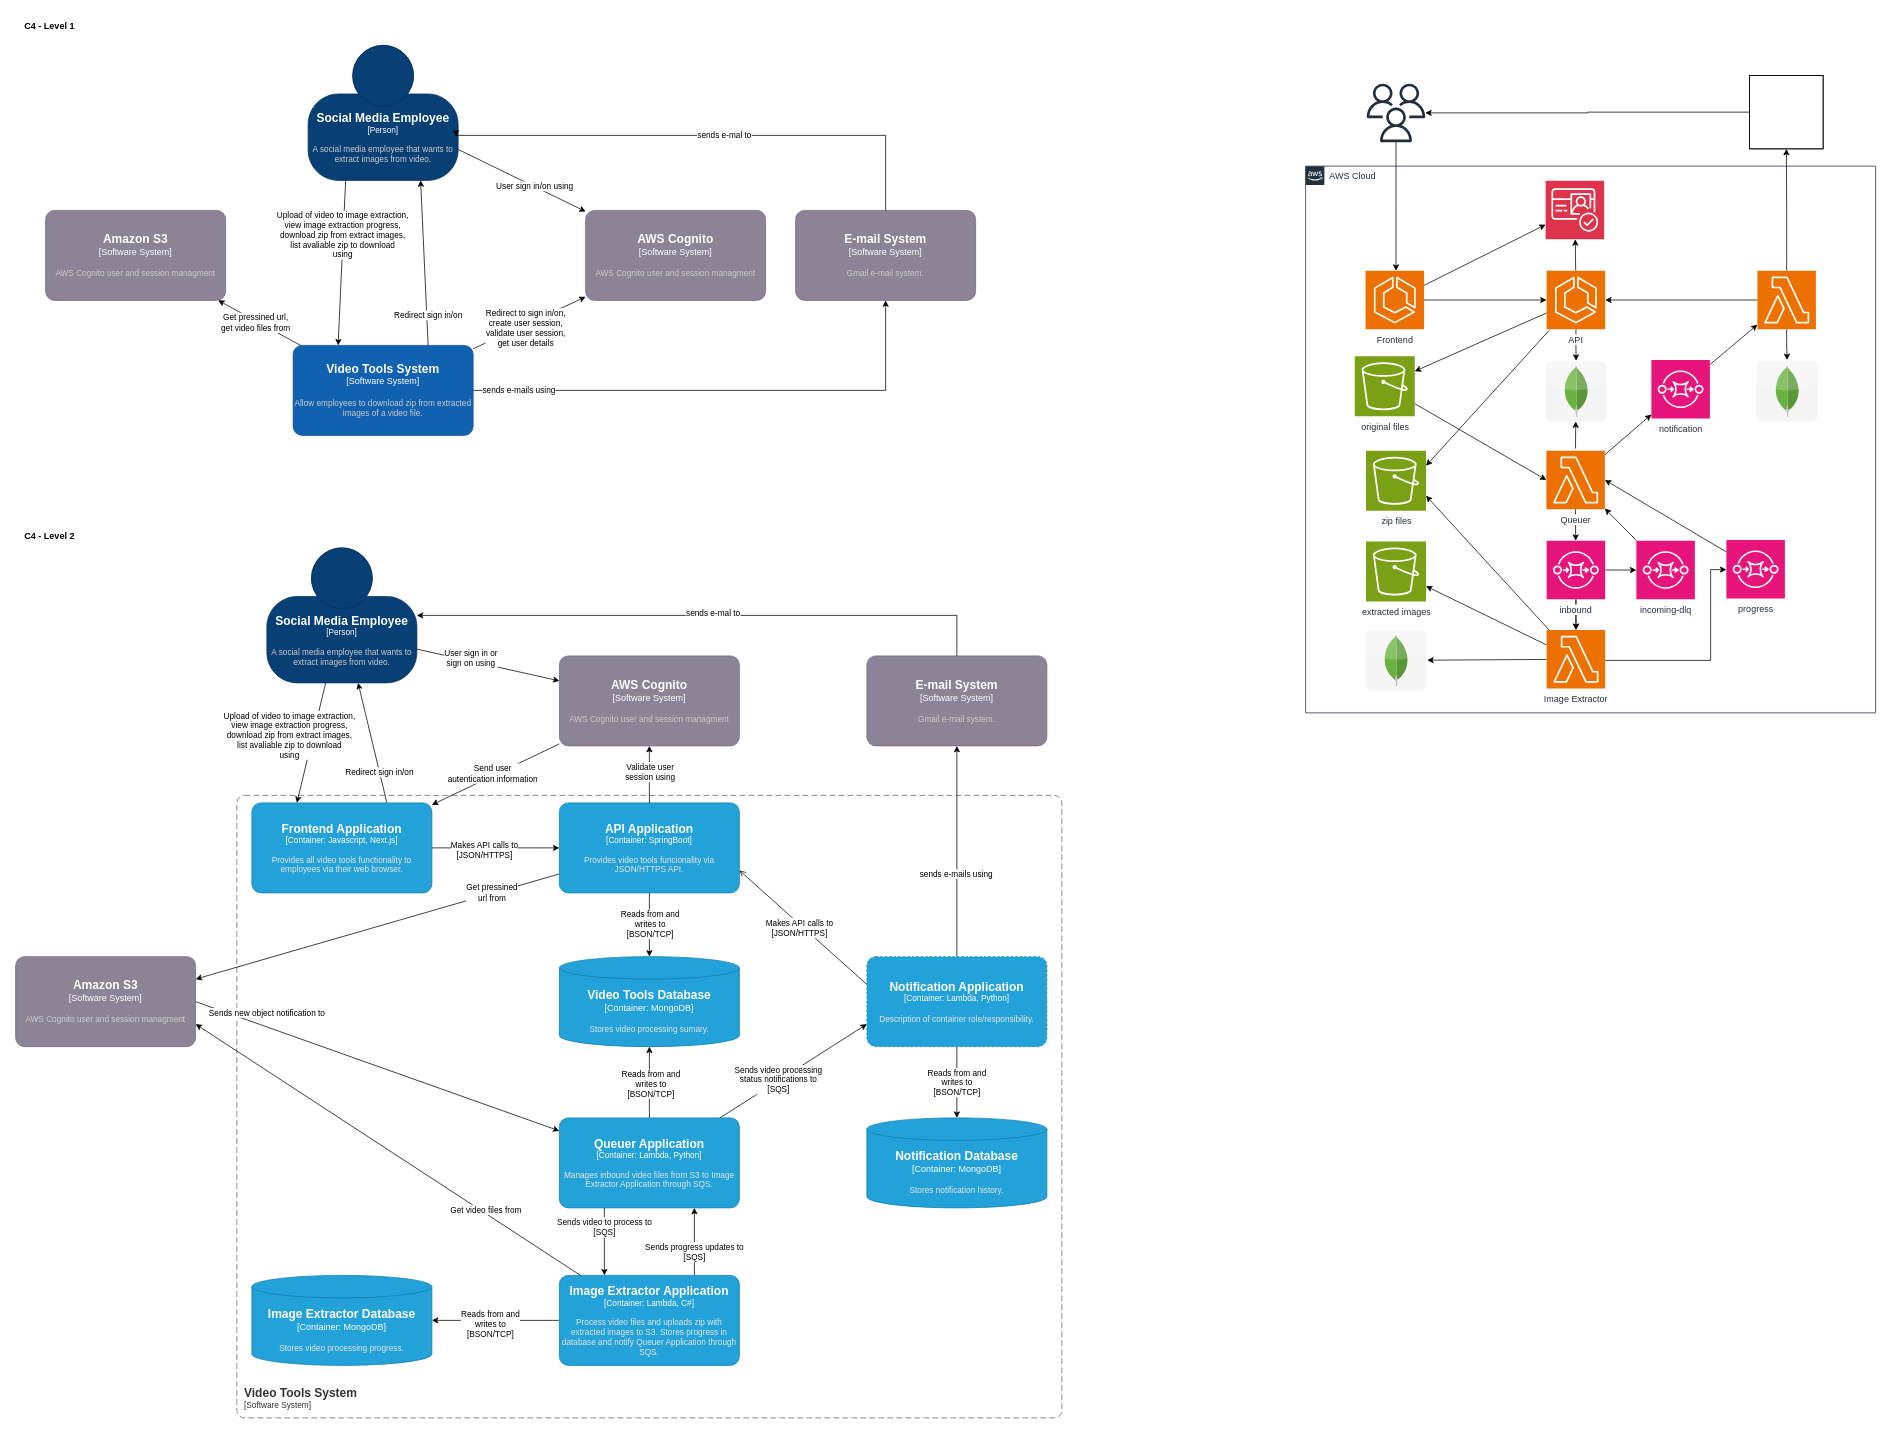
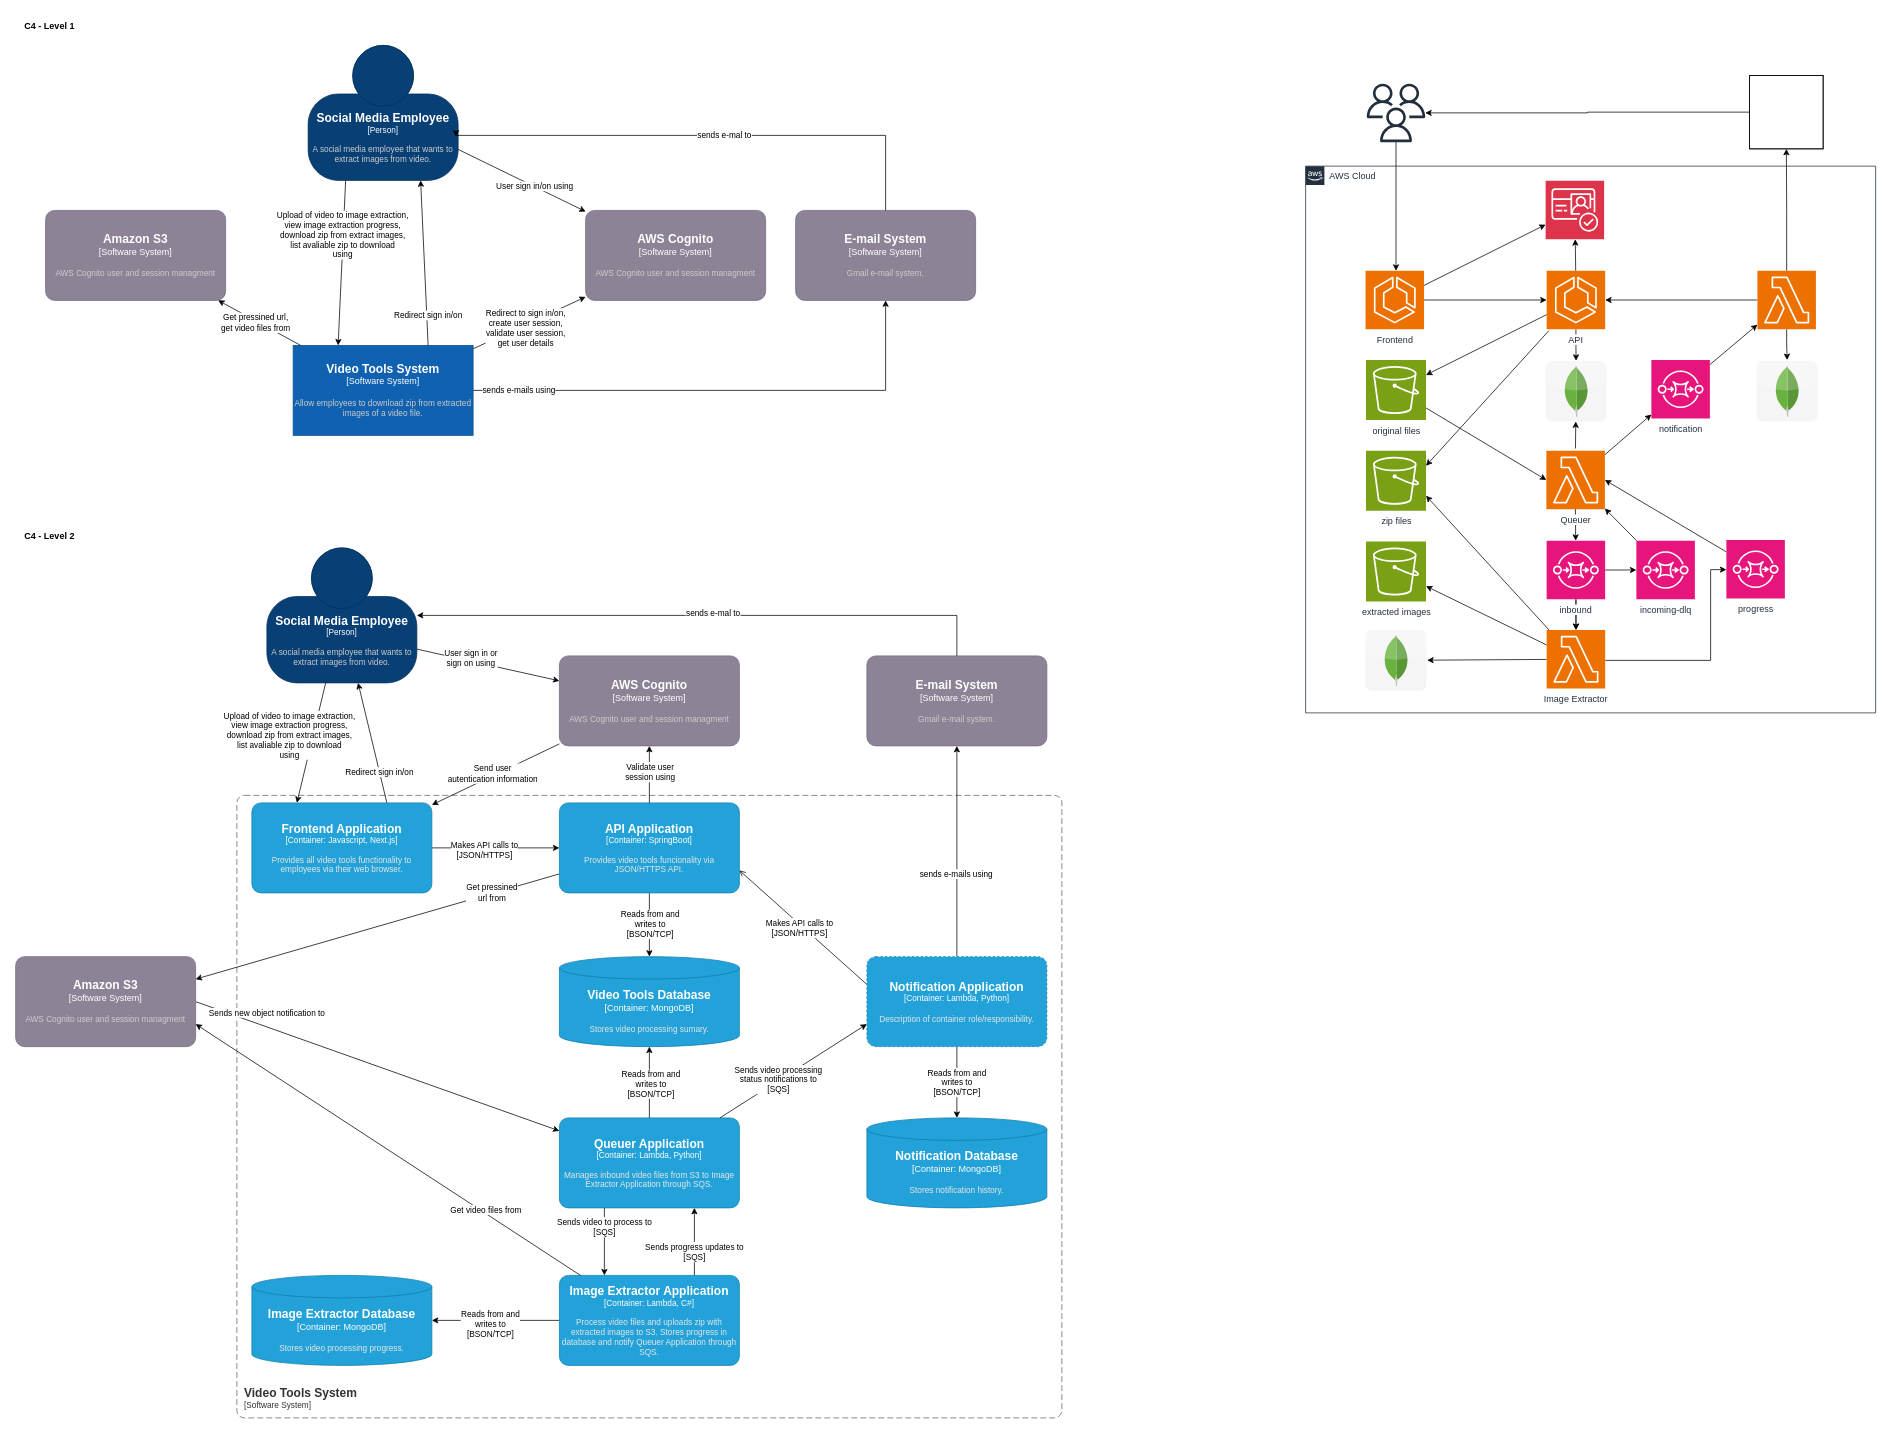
node "original files": moved (1385, 386) -> (1396, 390)
node "Video Tools System [Software System] Allow employees to download zip from extracted images of a video file.": shape rounded rectangle -> rectangle
